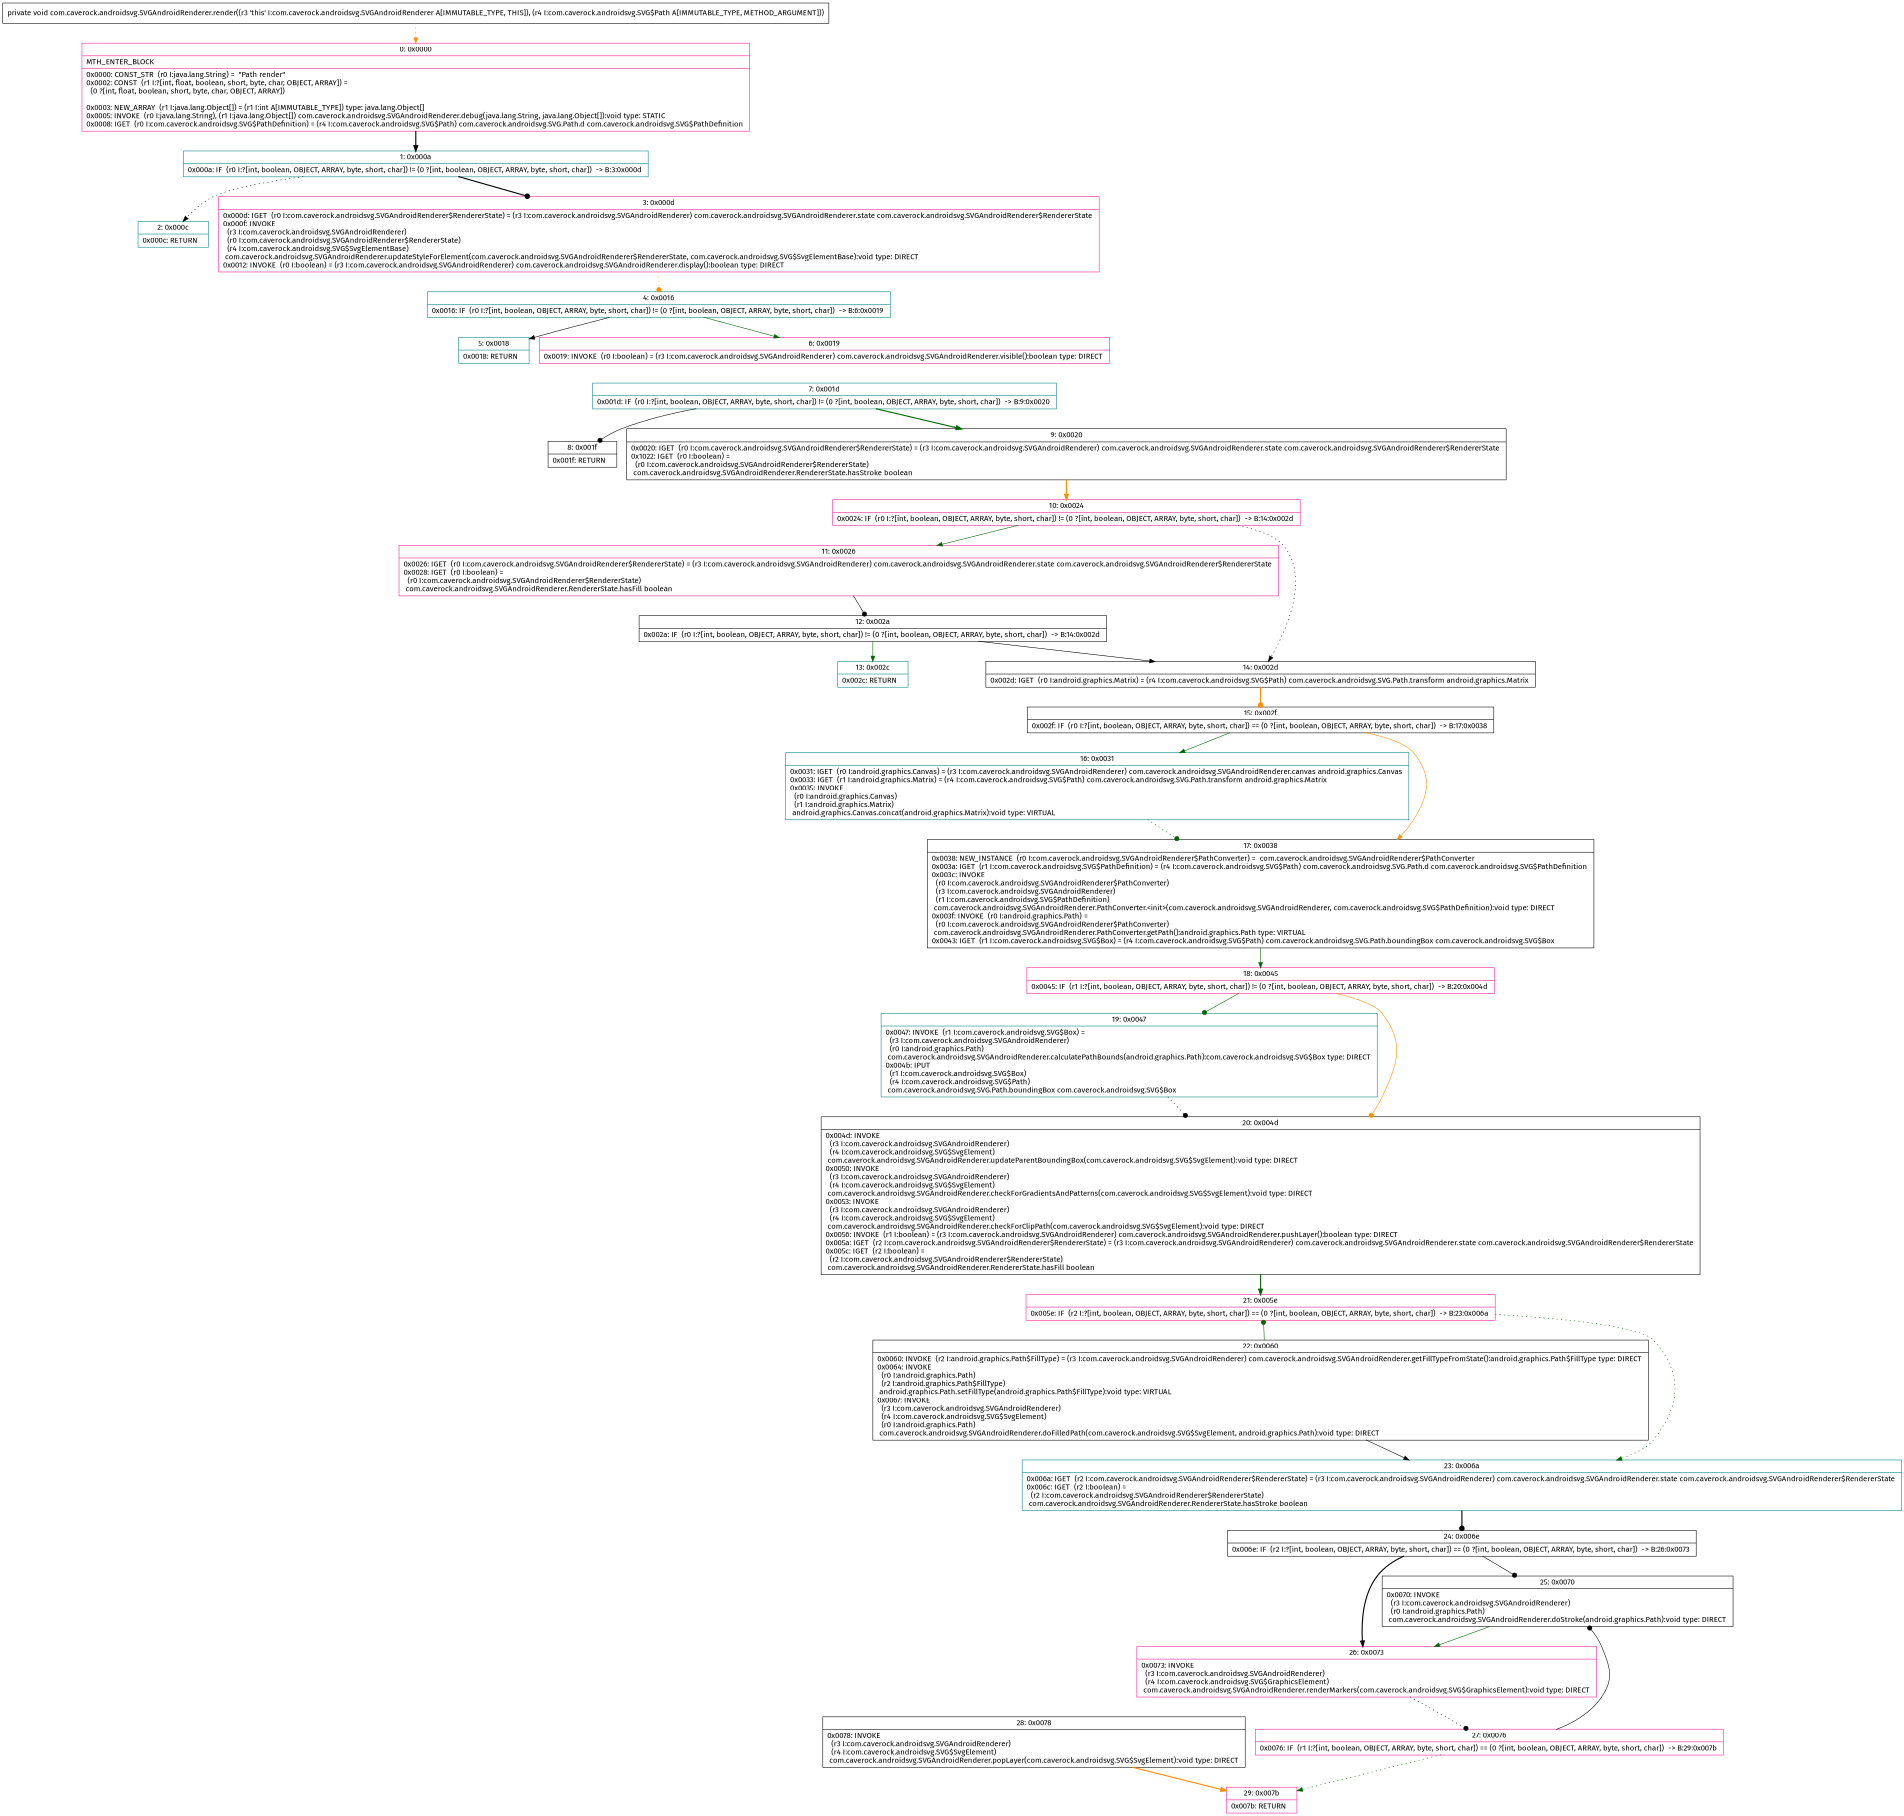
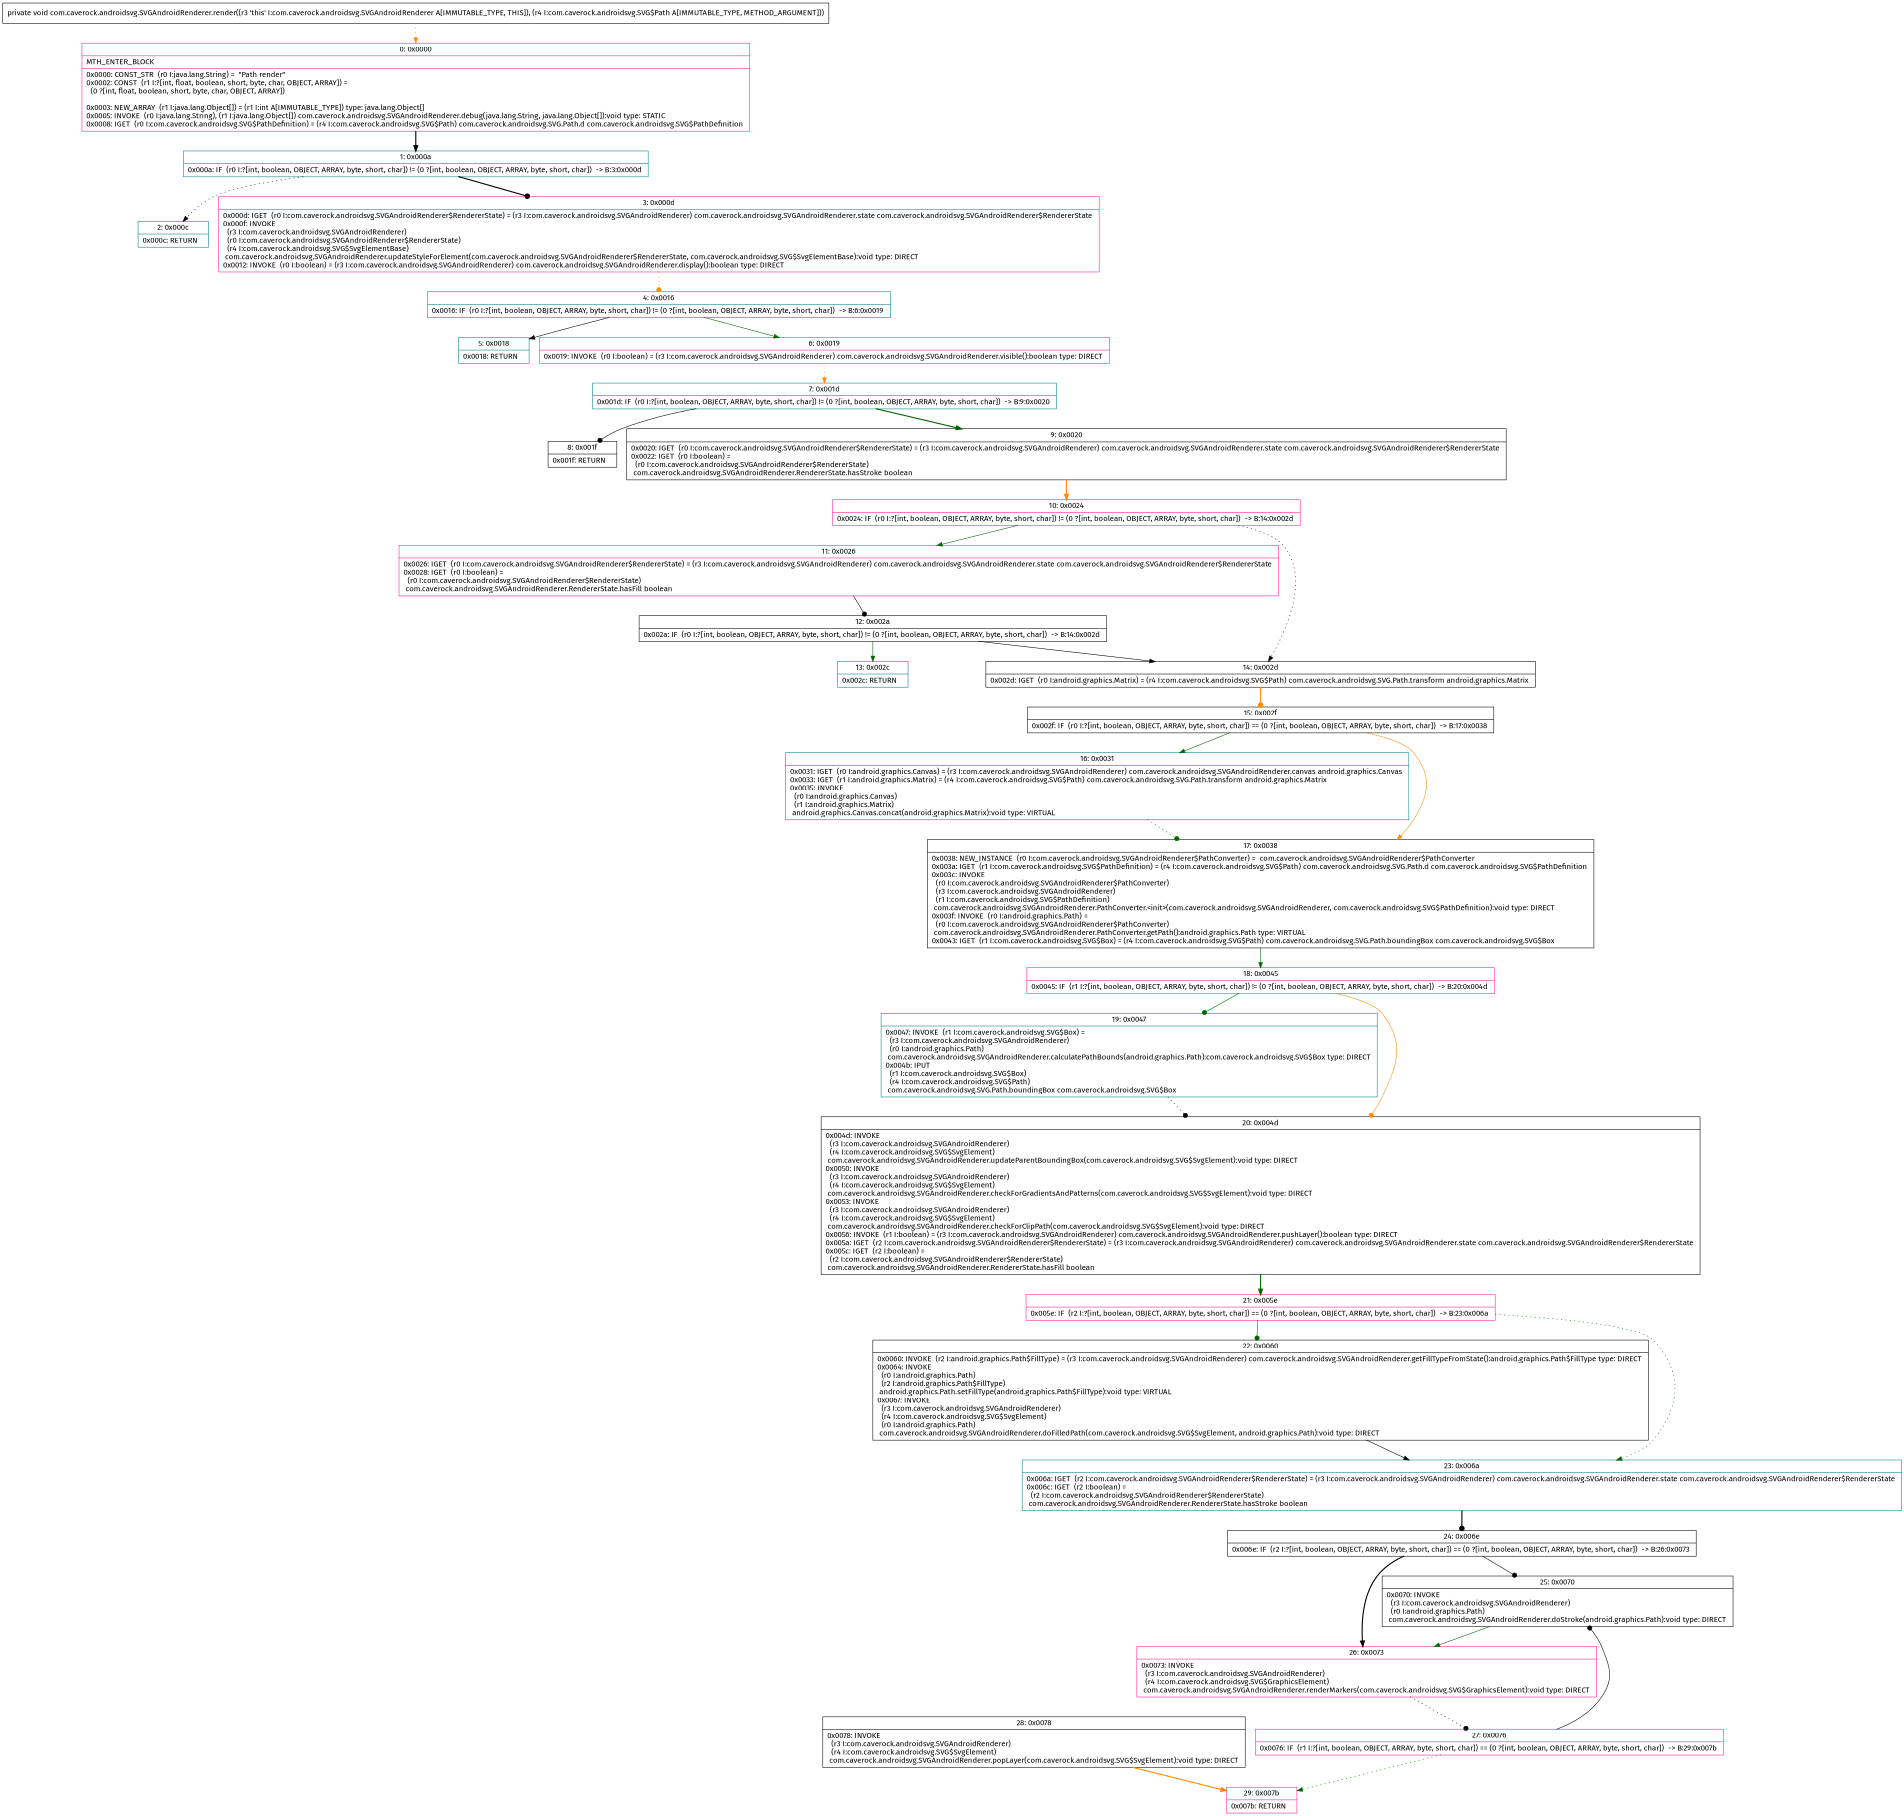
edge "6: 0x0019" -> "7: 0x001d": added
node "9: 0x0020": text "0x1022: IGET  (r0 I:boolean) =" -> "0x0022: IGET  (r0 I:boolean) ="
edge "22: 0x0060" -> "21: 0x005e": reversed
